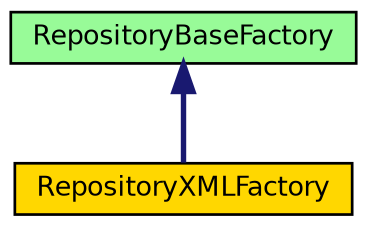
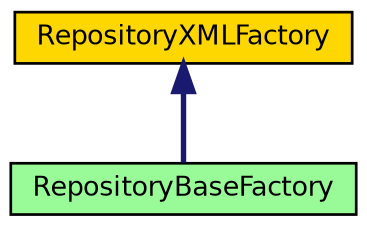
edge "RepositoryXMLFactory" -> "RepositoryBaseFactory": reversed
